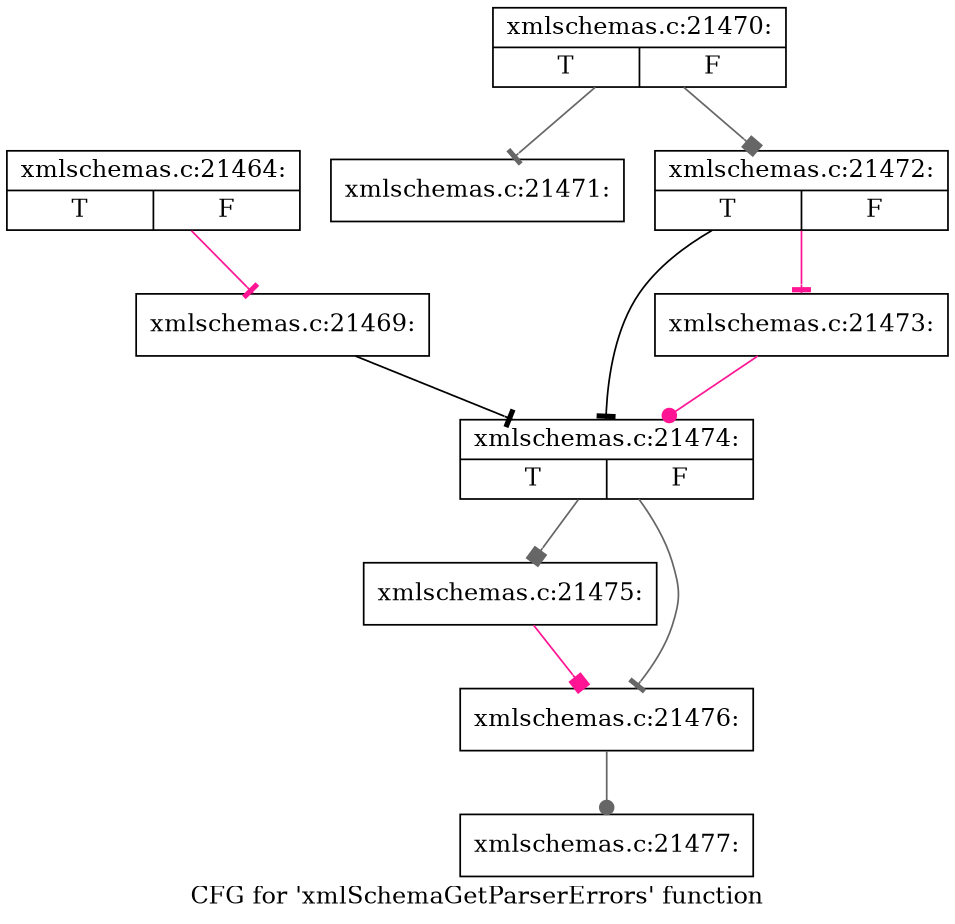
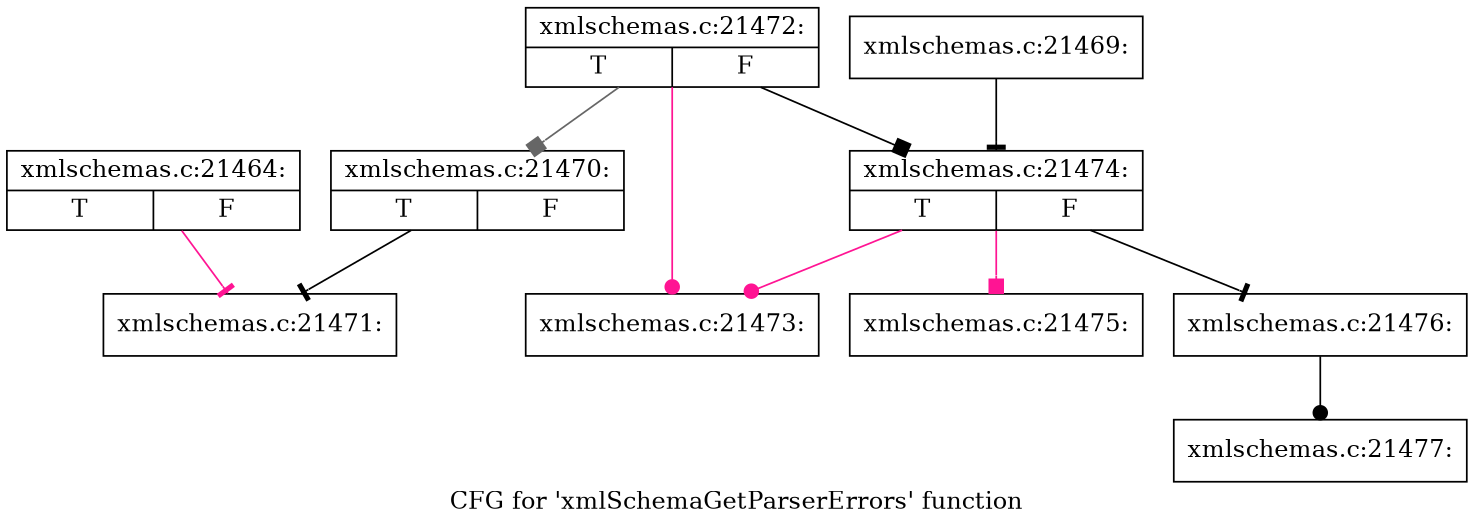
edge "xmlschemas.c:21470:" -> "xmlschemas.c:21472:": reversed
edge "xmlschemas.c:21470:" -> "xmlschemas.c:21471:": color gray40 -> black
edge "xmlschemas.c:21472:" -> "xmlschemas.c:21473:": arrowhead tee -> dot
edge "xmlschemas.c:21464:" -> "xmlschemas.c:21469:": now "xmlschemas.c:21464:" -> "xmlschemas.c:21471:"
edge "xmlschemas.c:21472:" -> "xmlschemas.c:21474:": arrowhead tee -> box
edge "xmlschemas.c:21473:" -> "xmlschemas.c:21474:": reversed
edge "xmlschemas.c:21474:" -> "xmlschemas.c:21475:": color gray40 -> deeppink
edge "xmlschemas.c:21474:" -> "xmlschemas.c:21476:": color gray40 -> black
edge "xmlschemas.c:21475:" -> "xmlschemas.c:21476:": removed
edge "xmlschemas.c:21476:" -> "xmlschemas.c:21477:": color gray40 -> black
